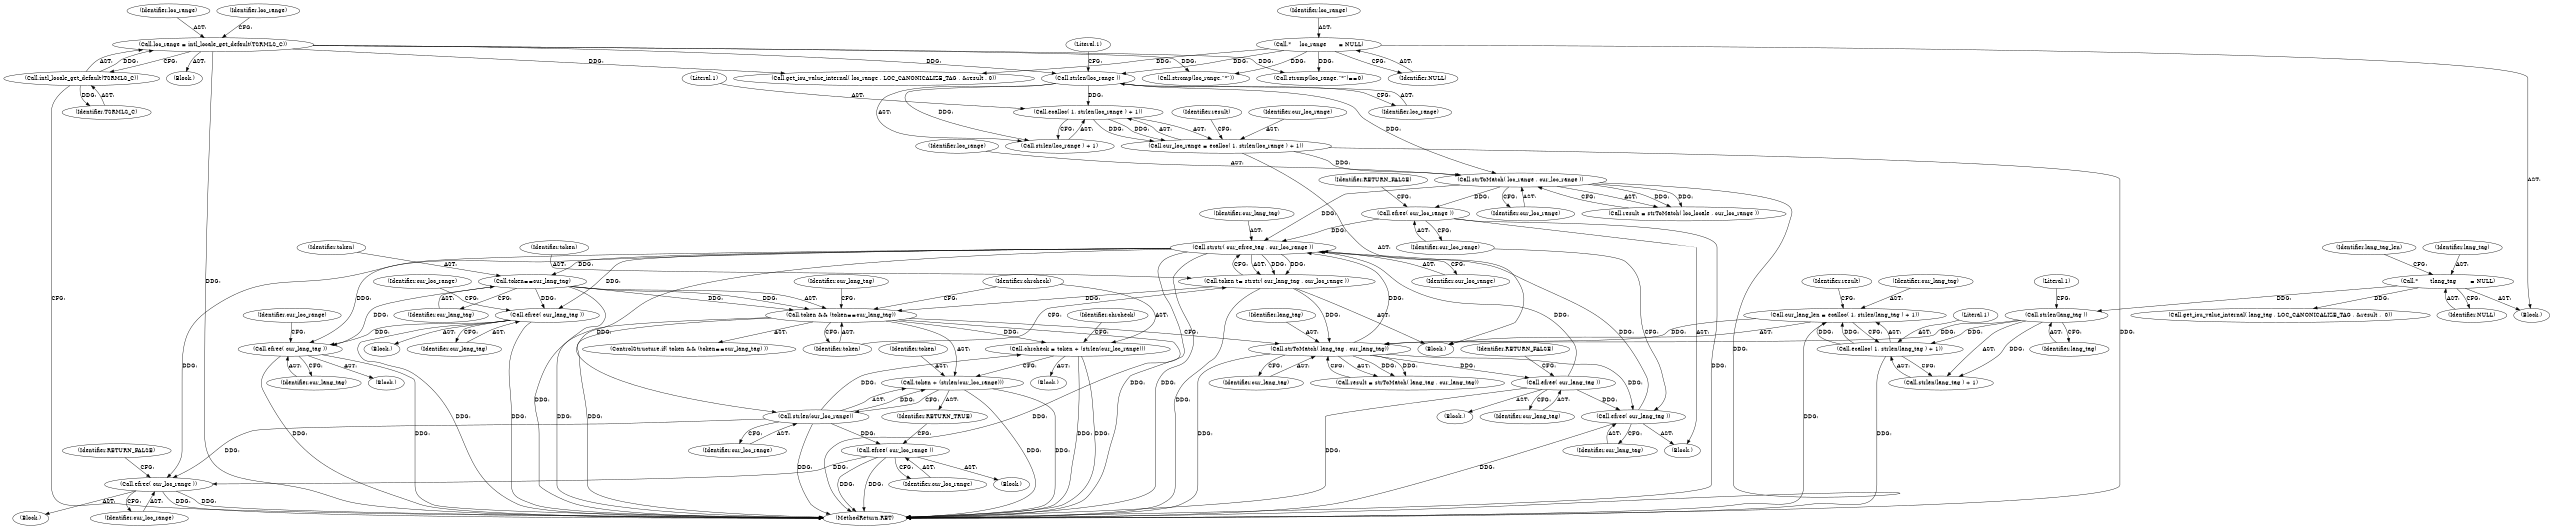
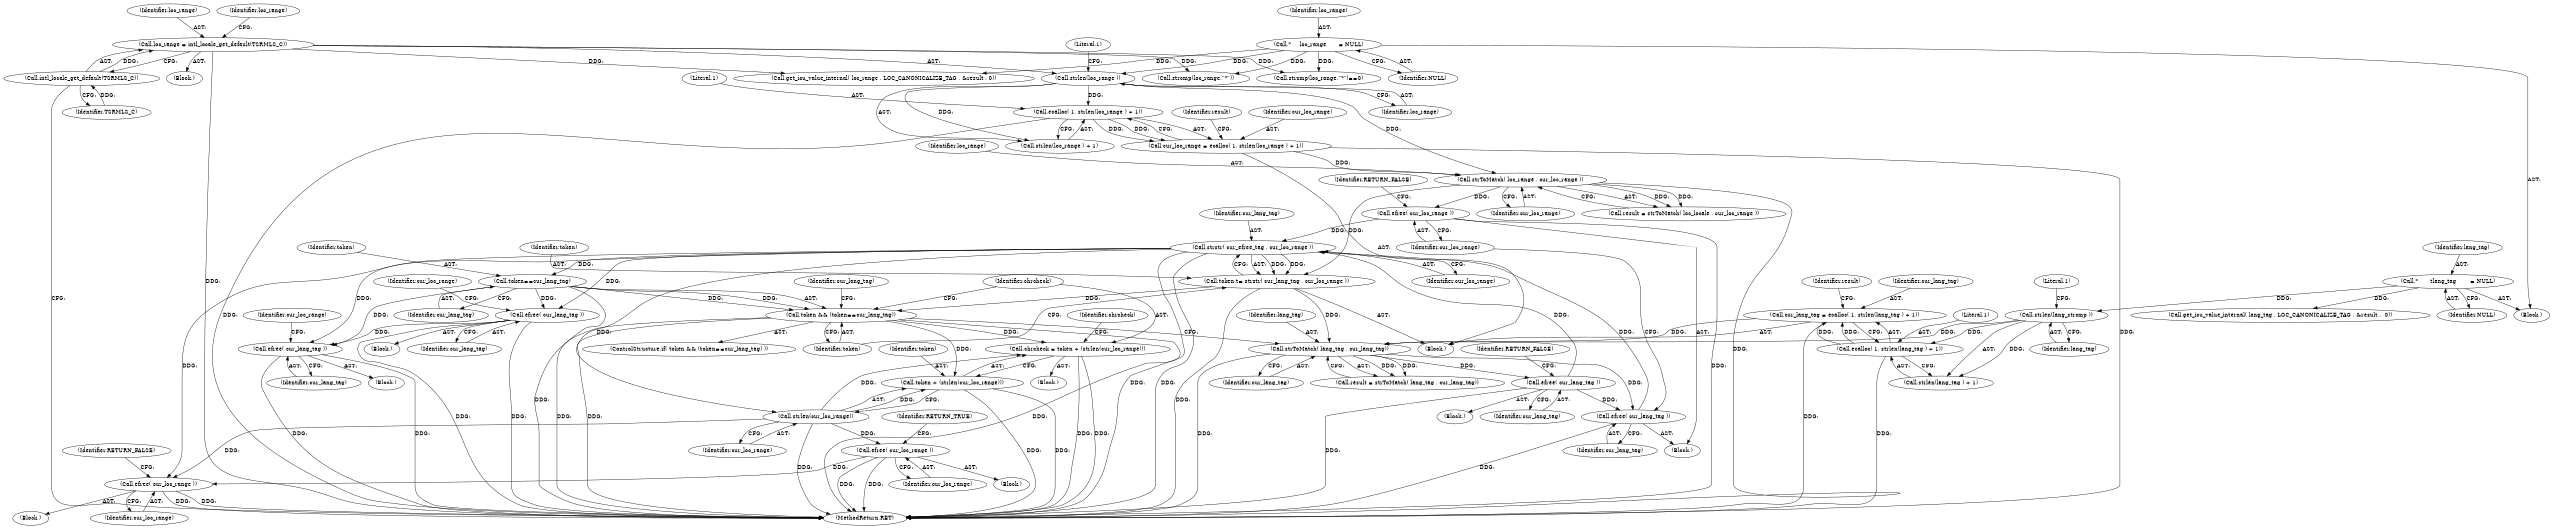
edge "(Call,loc_range = intl_locale_get_default(TSRMLS_C))" -> "(Call,strlen(loc_range ))": label "DDG: " -> "AST: "
edge "(Call,intl_locale_get_default(TSRMLS_C))" -> "(Identifier,TSRMLS_C)": label "DDG: " -> "CFG: "
edge "(Identifier,TSRMLS_C)" -> "(Call,intl_locale_get_default(TSRMLS_C))": label "AST: " -> "DDG: "
edge "(Call,cur_loc_range = ecalloc( 1, strlen(loc_range ) + 1))" -> "(Call,ecalloc( 1, strlen(loc_range ) + 1))": label "AST: " -> "CFG: "
edge "(Call,strToMatch( loc_range , cur_loc_range ))" -> "(Call,strstr( cur_efree_tag , cur_loc_range ))": now "(Call,strToMatch( loc_range , cur_loc_range ))" -> "(Call,token t= strstr( cur_lang_tag , cur_loc_range ))"
edge "(Call,ecalloc( 1, strlen(loc_range ) + 1))" -> "(MethodReturn,RET)": added, label "DDG:"
node "(Identifier,lang_tag_len)": removed
edge "(Call,strToMatch( lang_tag , cur_lang_tag))" -> "(Call,strstr( cur_efree_tag , cur_loc_range ))": removed, label "DDG:"
node "(Call,cur_lang_len = ecalloc( 1, strlen(lang_tag ) + 1))": label "(Call,cur_lang_len = ecalloc( 1, strlen(lang_tag ) + 1))" -> "(Call,cur_lang_tag = ecalloc( 1, strlen(lang_tag ) + 1))"
node "(Call,strlen(lang_tag ))": label "(Call,strlen(lang_tag ))" -> "(Call,strlen(lang_strcmp ))"
edge "(Call,token && (token==cur_lang_tag))" -> "(Call,token + (strlen(cur_loc_range)))": label "AST: " -> "DDG: "
edge "(Call,token + (strlen(cur_loc_range)))" -> "(Identifier,RETURN_TRUE)": now "(Call,token + (strlen(cur_loc_range)))" -> "(Call,chrcheck = token + (strlen(cur_loc_range)))"
